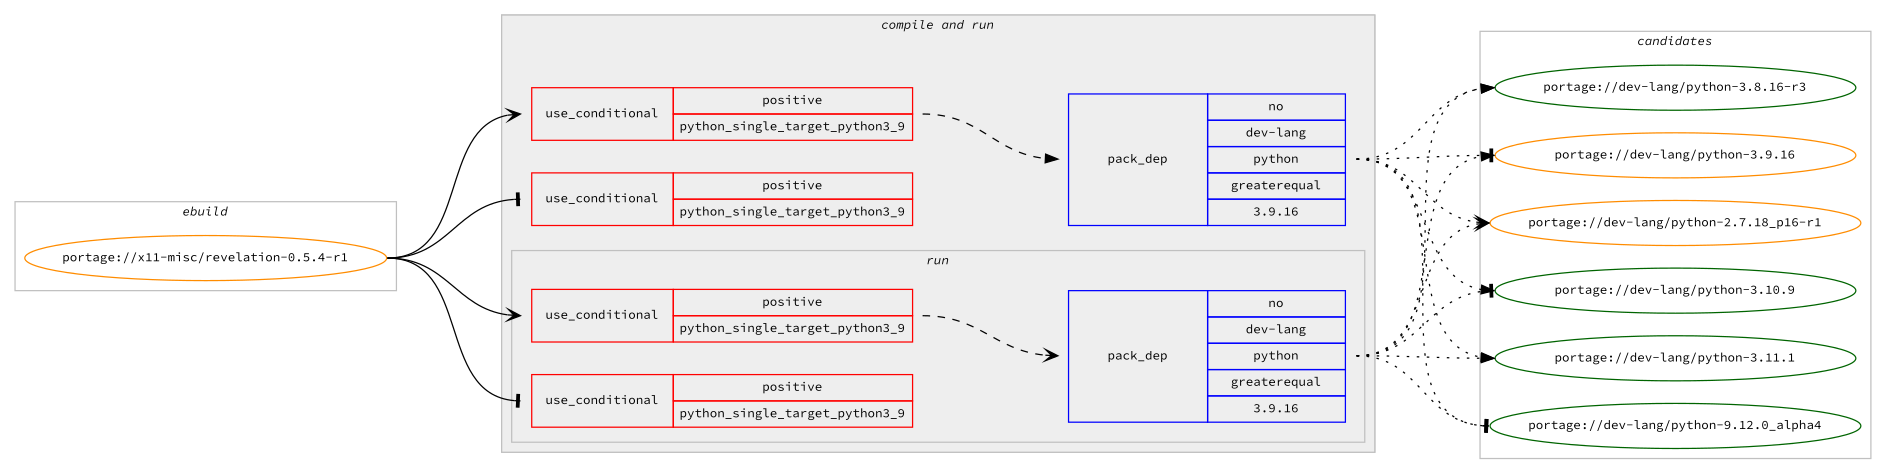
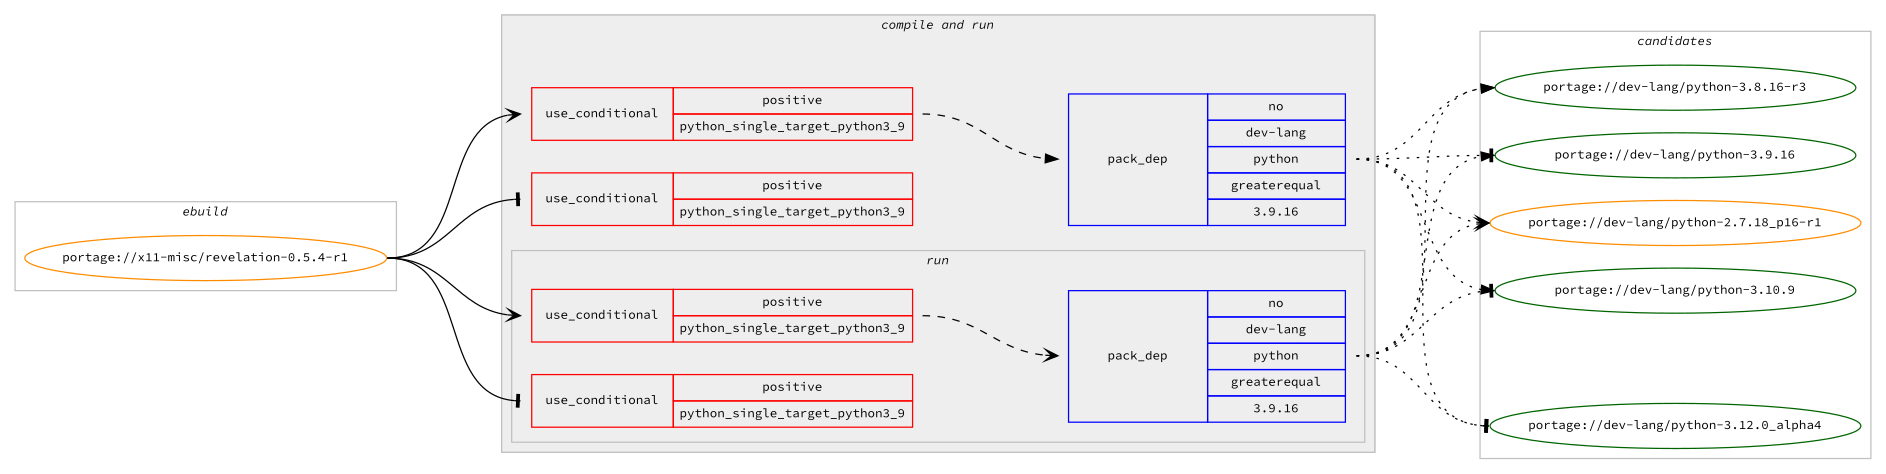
node "portage://dev-lang/python-3.9.16": color darkorange -> darkgreen
node "portage://dev-lang/python-3.11.1": removed
node "portage://dev-lang/python-9.12.0_alpha4": label "portage://dev-lang/python-9.12.0_alpha4" -> "portage://dev-lang/python-3.12.0_alpha4"
